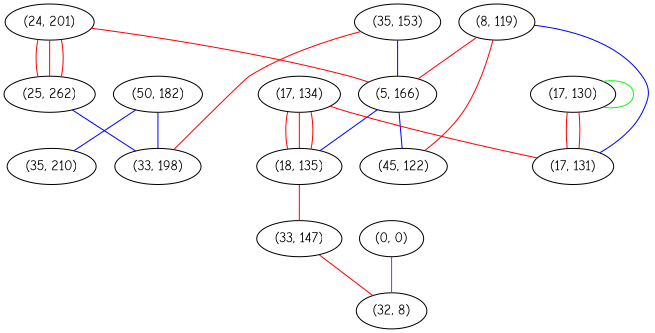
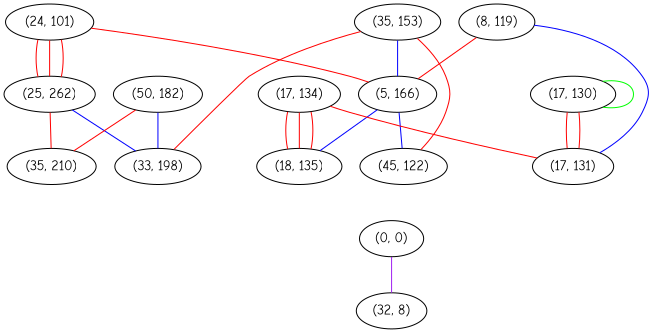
node "(24, 201)": label "(24, 201)" -> "(24, 101)"
edge "(8, 119)" -- "(45, 122)": now "(35, 153)" -- "(45, 122)"
edge "(50, 182)" -- "(35, 210)": color blue -> red
edge "(25, 262)" -- "(35, 210)": added
node "(33, 147)": removed
